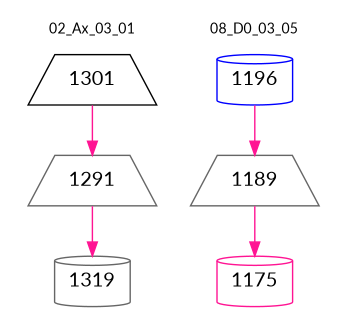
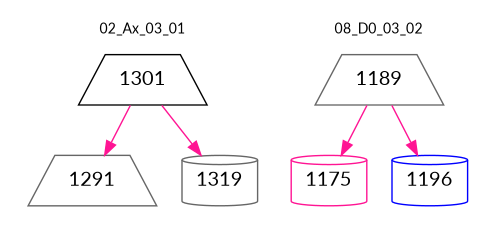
cluster "08_D0_03_05": label "08_D0_03_05" -> "08_D0_03_02"
edge "1196" -> "1189": reversed
edge "1291" -> "1319": now "1301" -> "1319"
